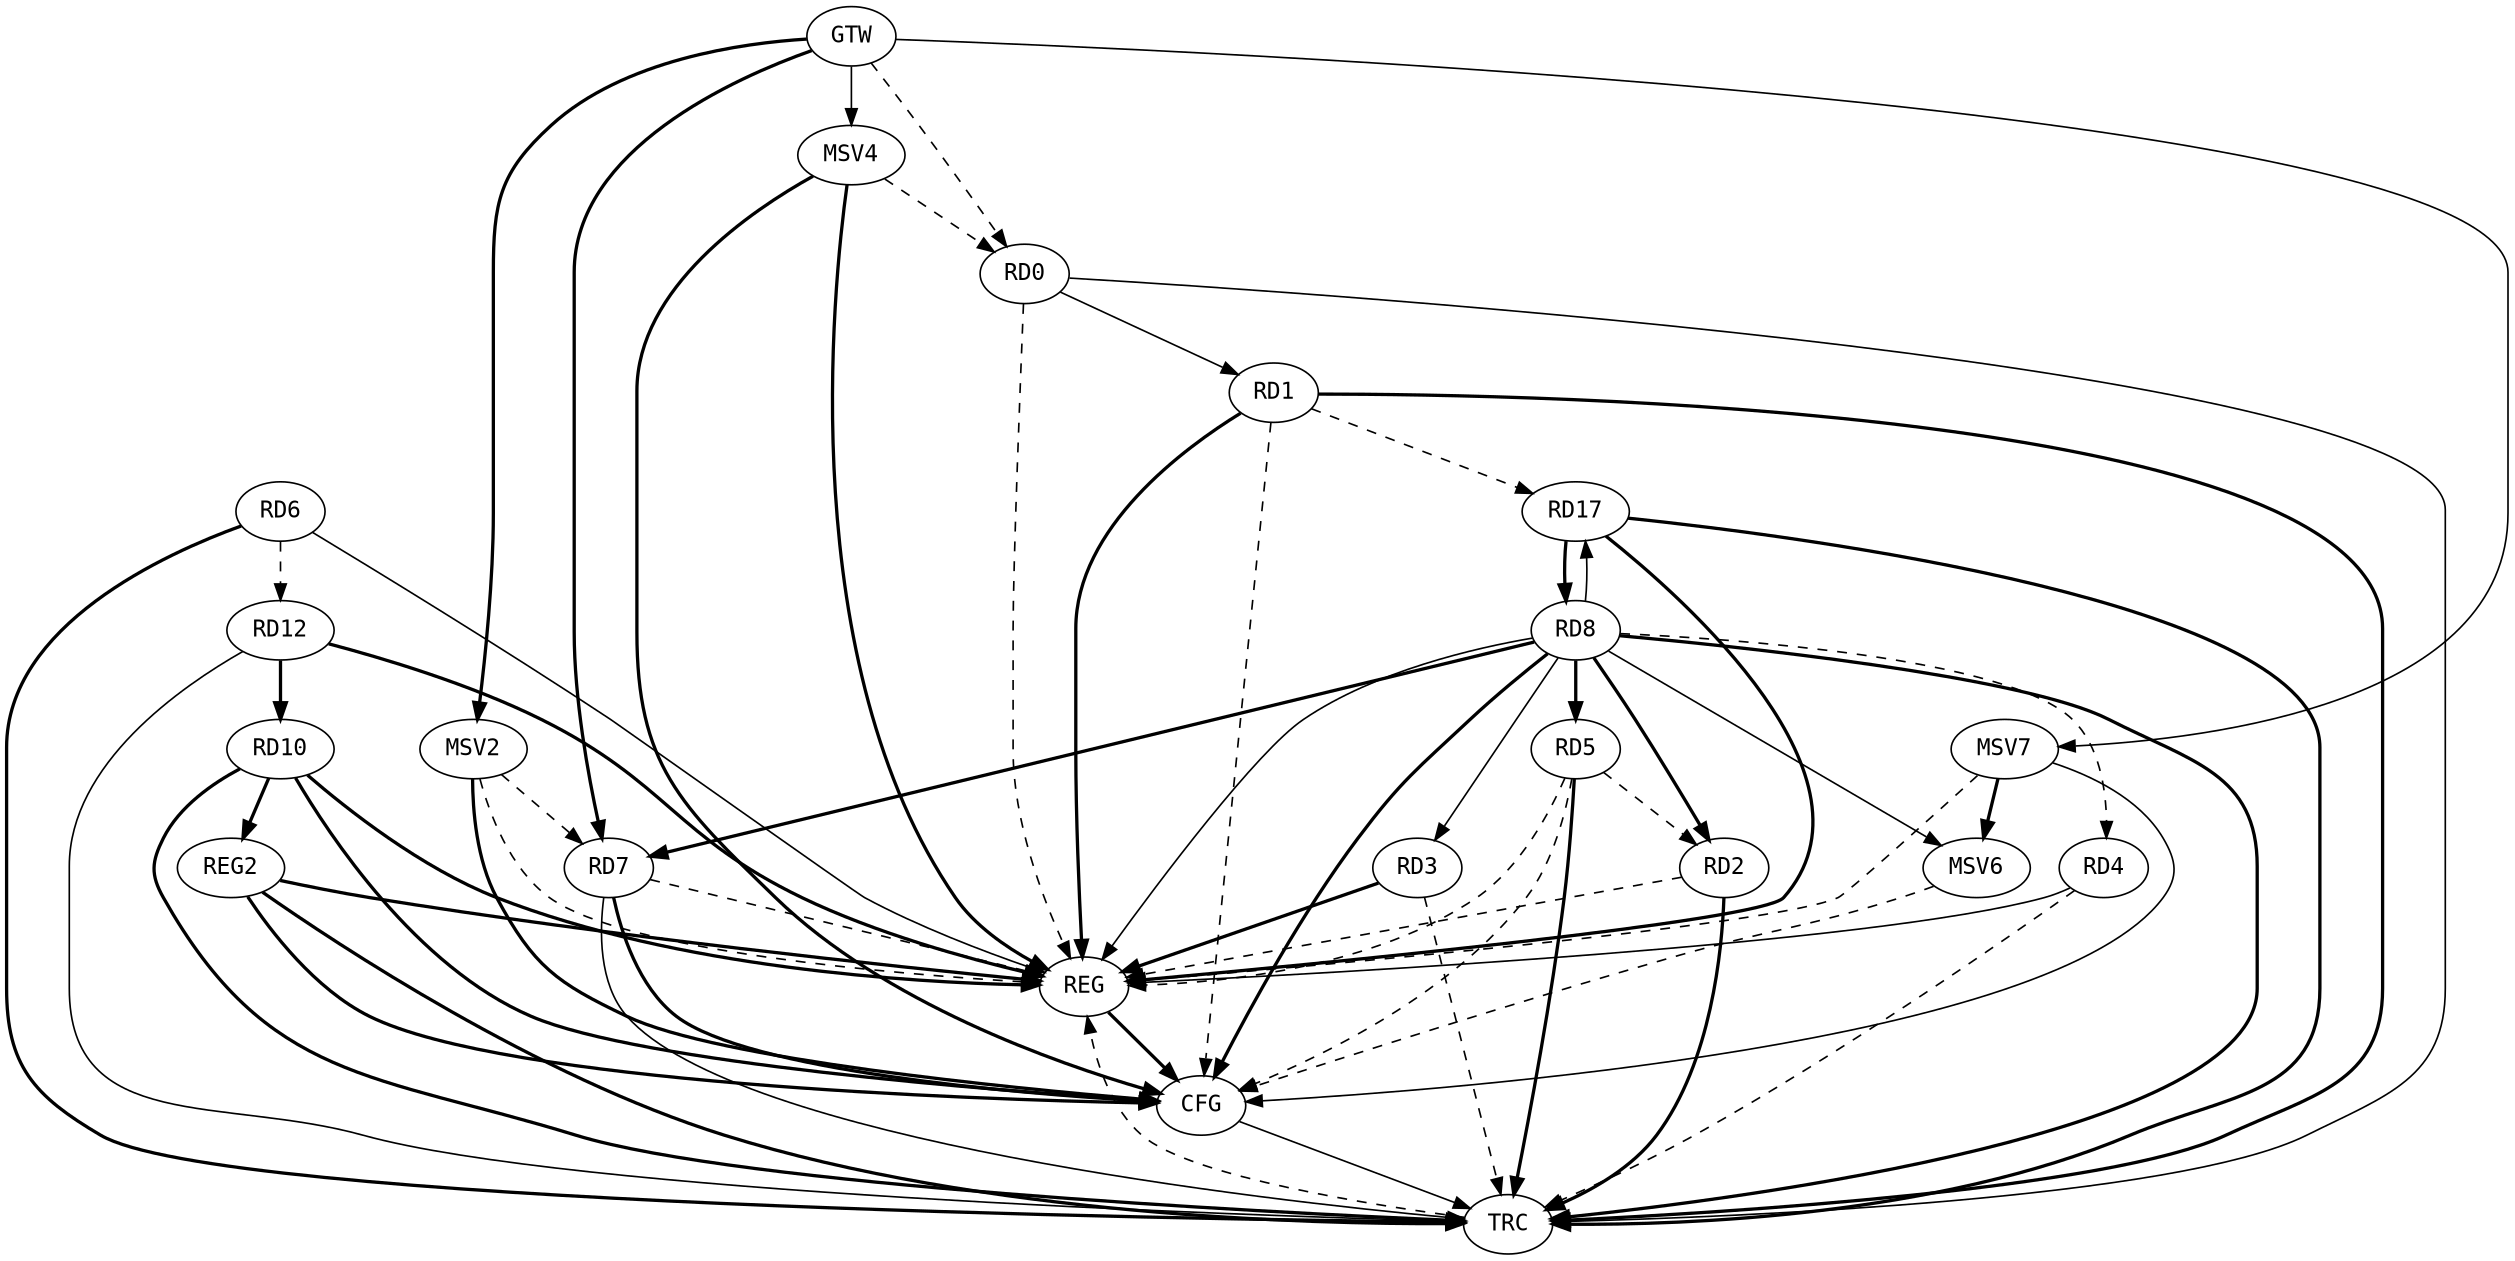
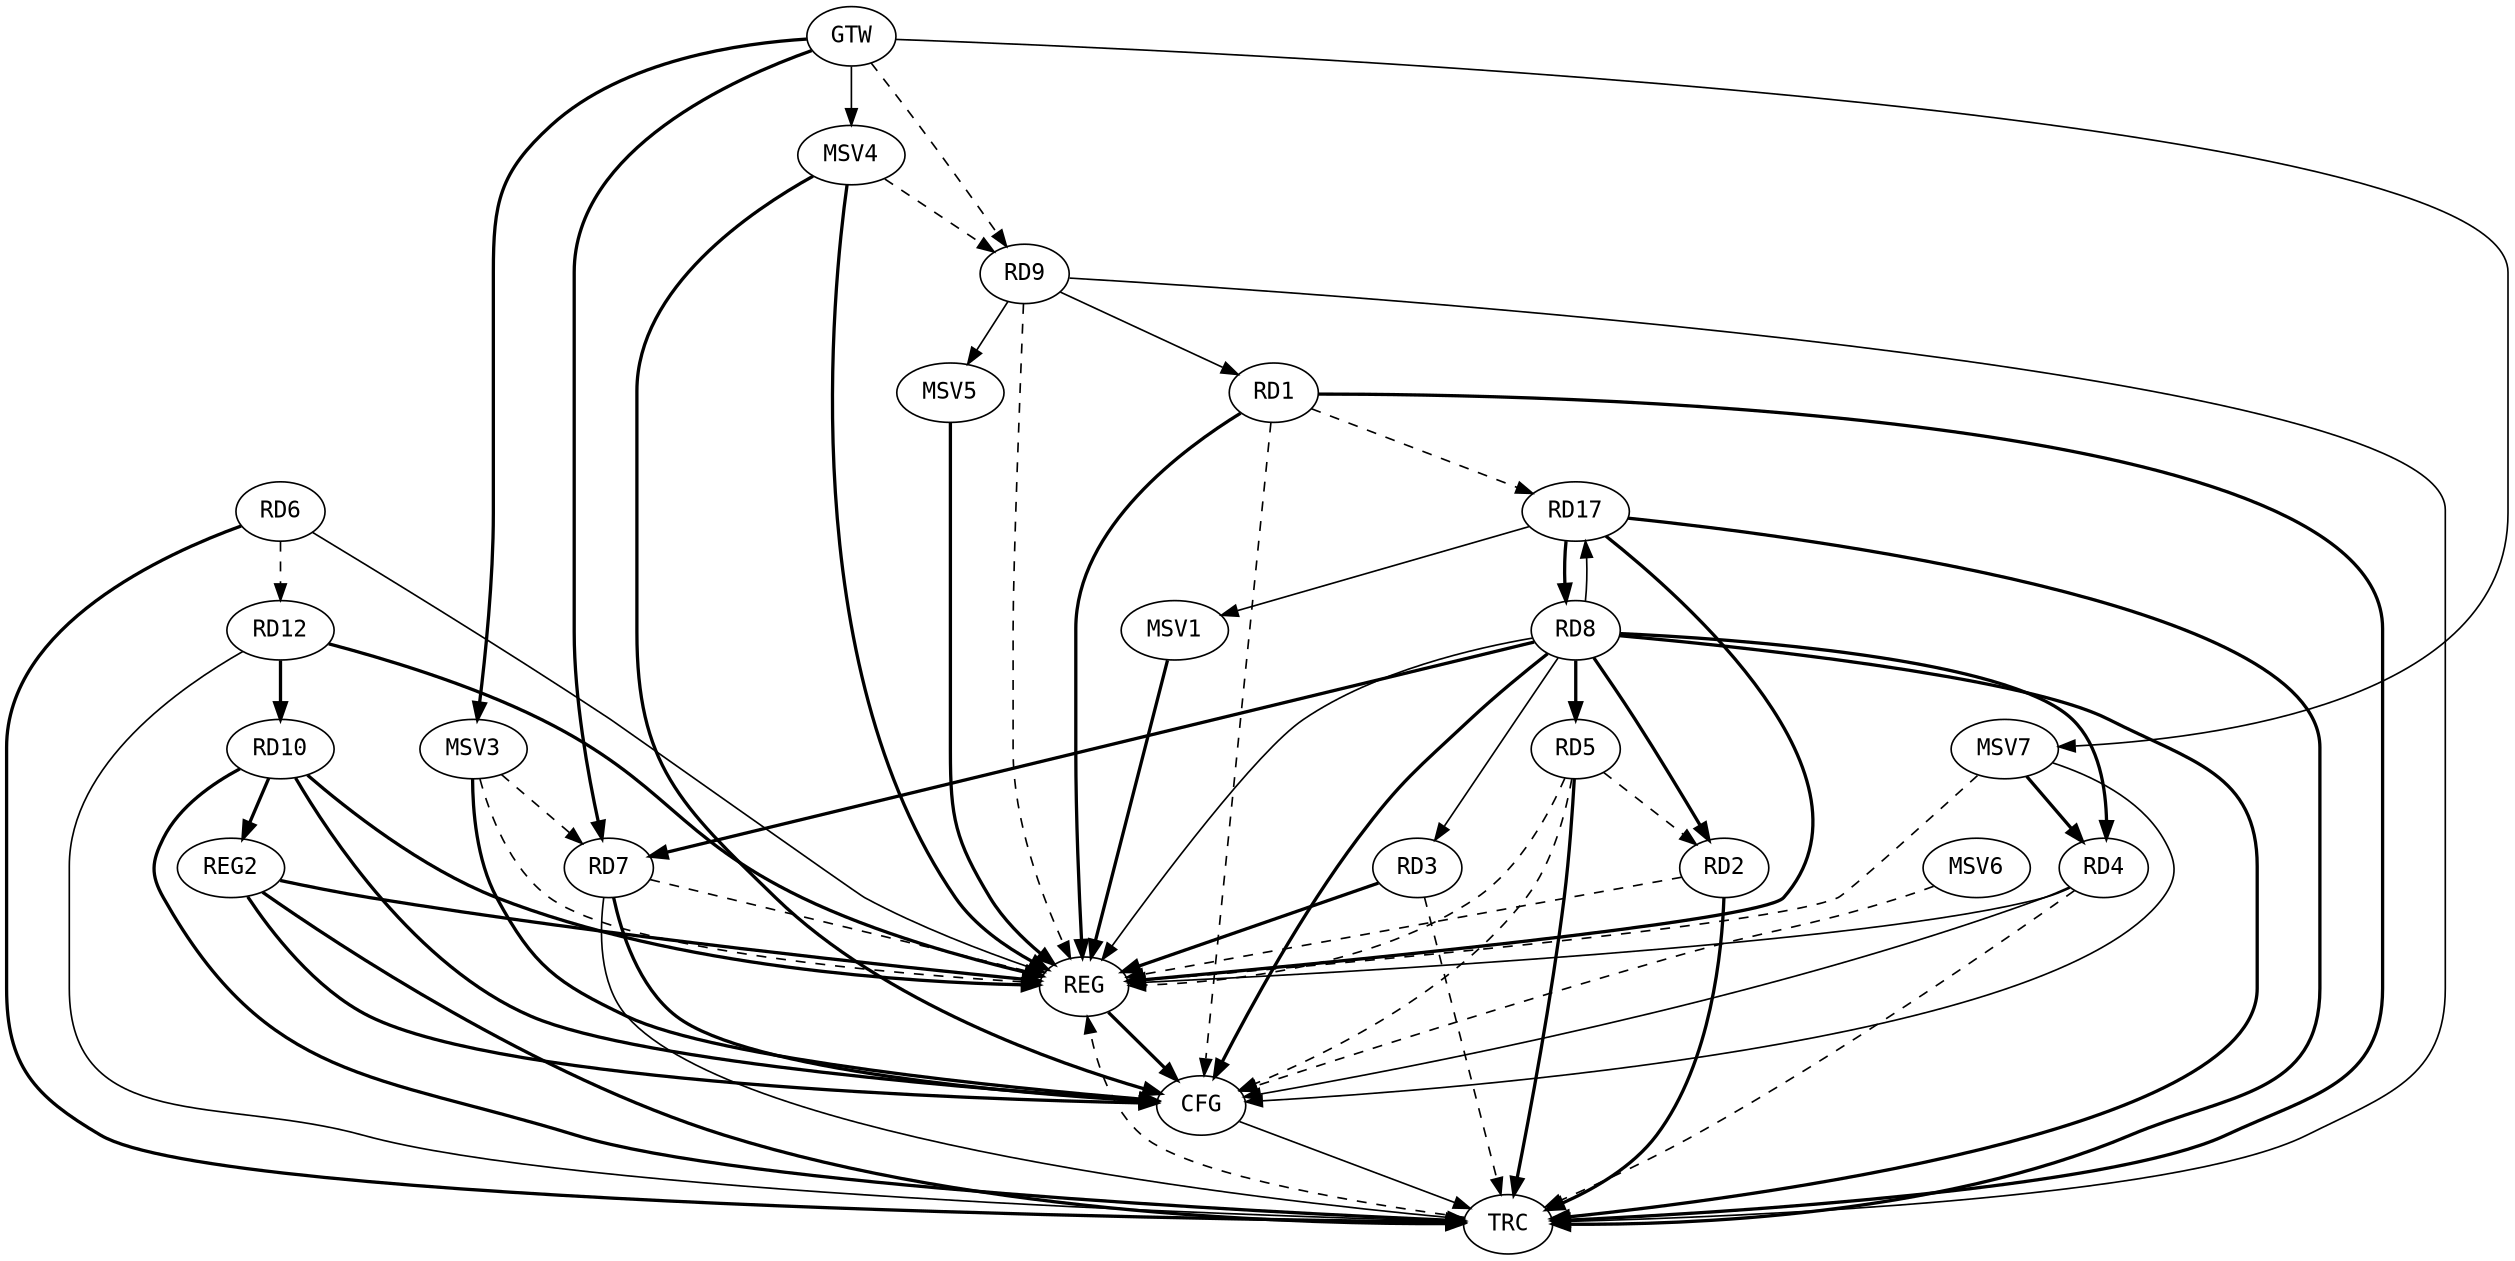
node "RD0": label "RD0" -> "RD9"
node "MSV5": added
node "MSV1": added
edge "RD8" -> "RD4": style dashed -> bold
edge "RD8" -> "MSV6": removed
node "MSV2": label "MSV2" -> "MSV3"
edge "MSV7" -> "MSV6": now "MSV7" -> "RD4"
edge "RD4" -> "CFG": added
